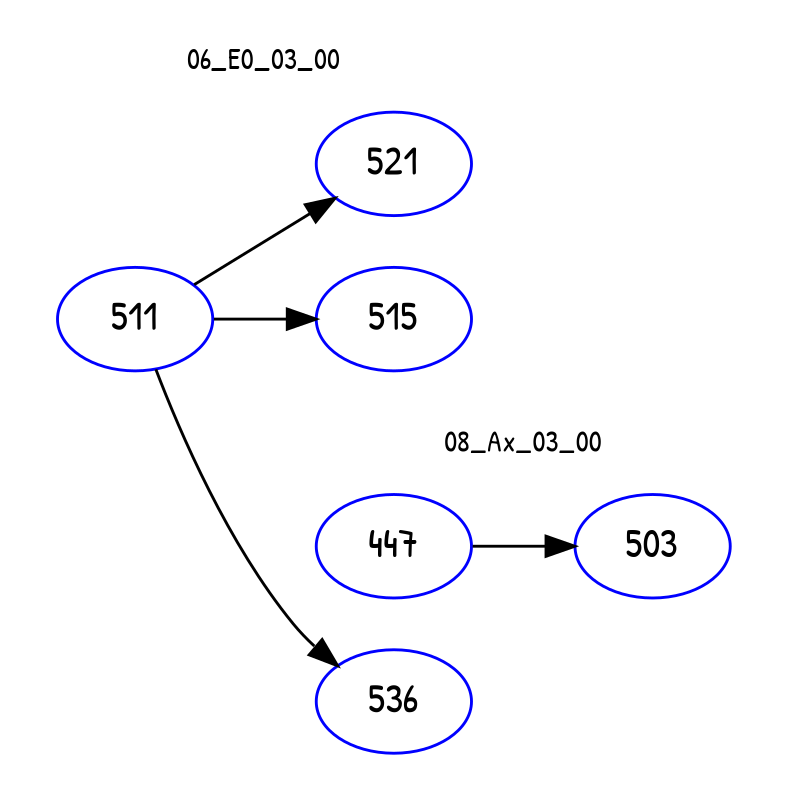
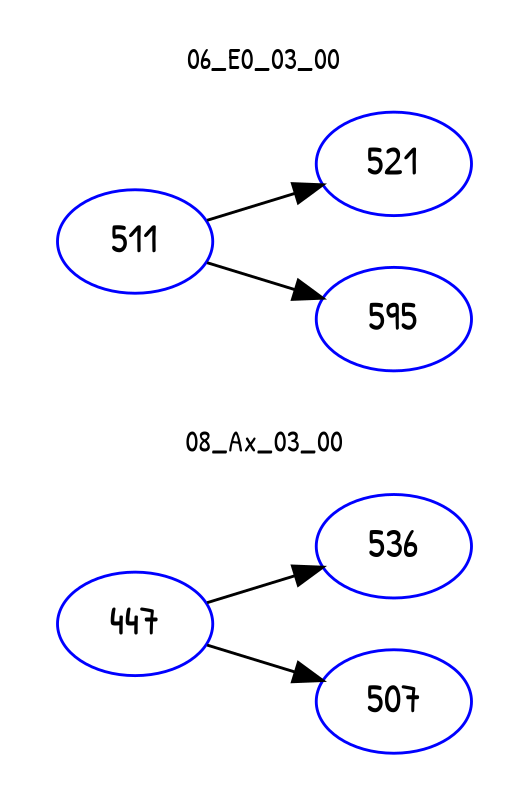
node "515": label "515" -> "595"
edge "511" -> "536": now "447" -> "536"
node "503": label "503" -> "507"
